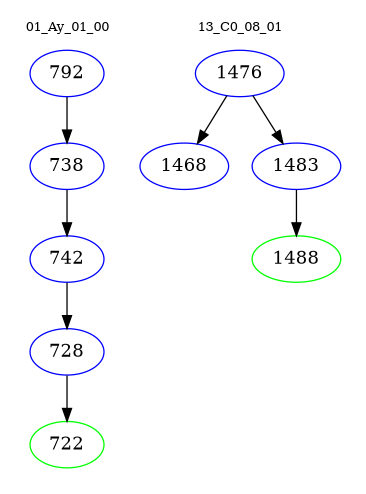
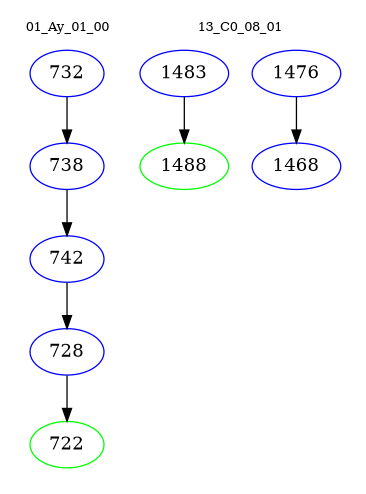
node "792": label "792" -> "732"
edge "1476" -> "1483": removed
